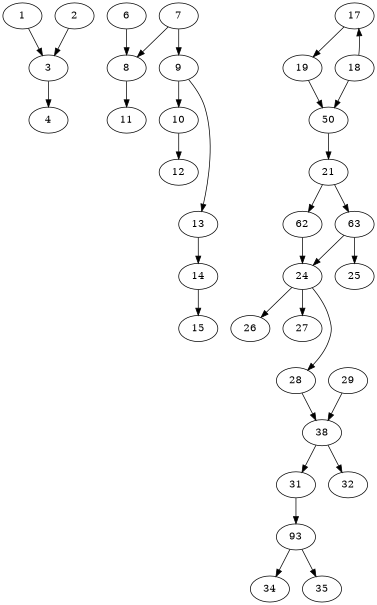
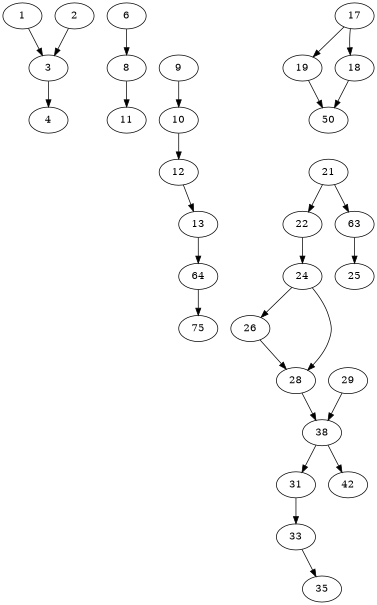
node "7": removed
edge "18" -> "17": reversed
edge "9" -> "13": now "12" -> "13"
edge "50" -> "21": removed
node "62": label "62" -> "22"
edge "63" -> "24": removed
node "14": label "14" -> "64"
node "15": label "15" -> "75"
node "27": removed
edge "26" -> "28": added
node "32": label "32" -> "42"
node "93": label "93" -> "33"
node "34": removed
